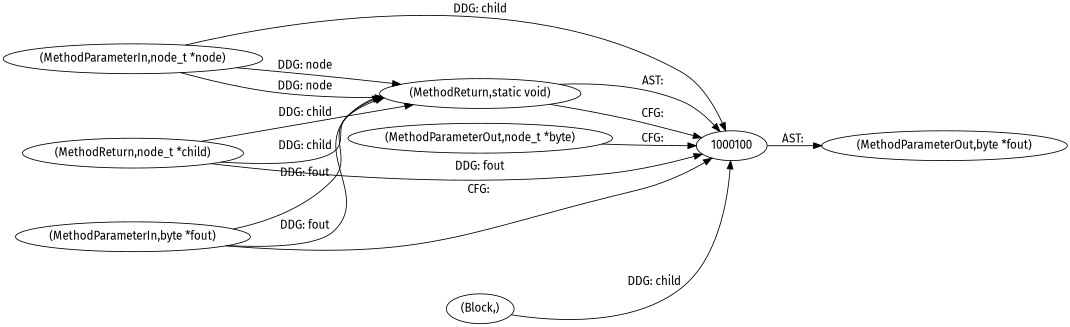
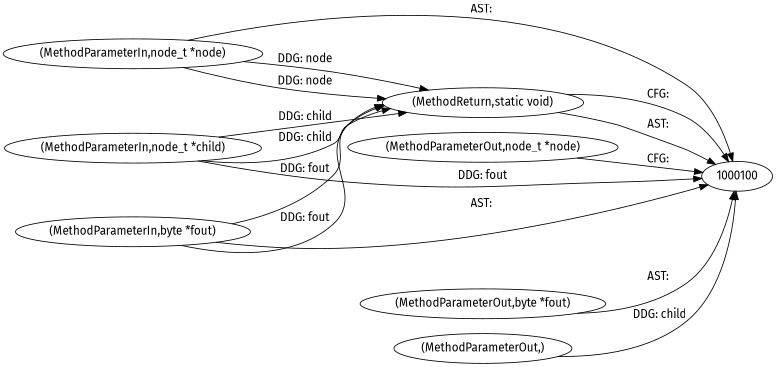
edge "(MethodParameterIn,node_t *node)" -> "1000100": label "DDG: child" -> "AST: "
node "(MethodParameterOut,node_t *byte)": label "(MethodParameterOut,node_t *byte)" -> "(MethodParameterOut,node_t *node)"
edge "1000100" -> "(MethodParameterOut,byte *fout)": reversed
node "(MethodReturn,node_t *child)": label "(MethodReturn,node_t *child)" -> "(MethodParameterIn,node_t *child)"
edge "(MethodParameterIn,byte *fout)" -> "1000100": label "CFG: " -> "AST: "
node "(Block,)": label "(Block,)" -> "(MethodParameterOut,)"
